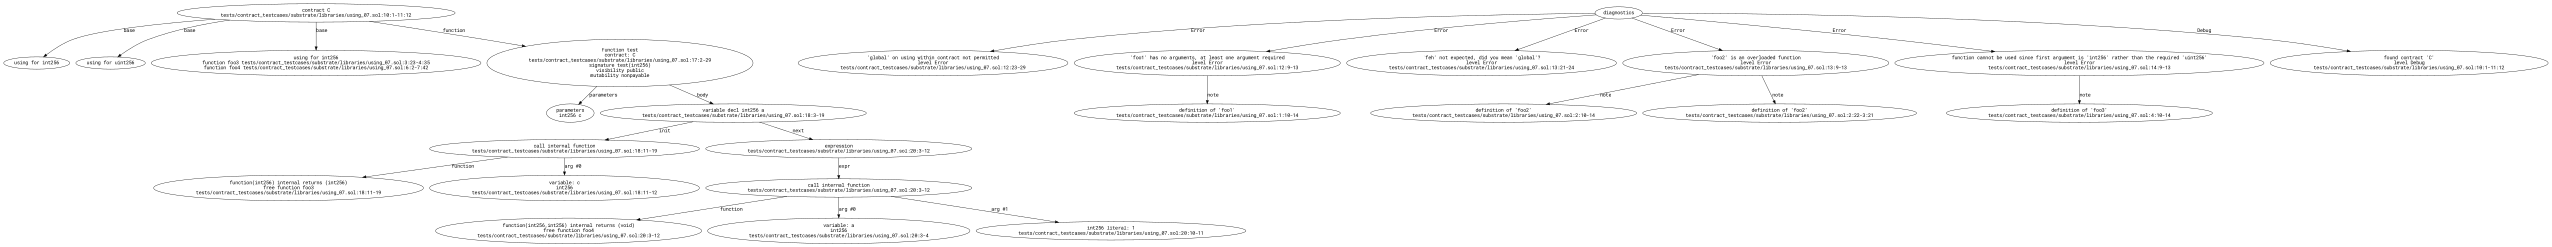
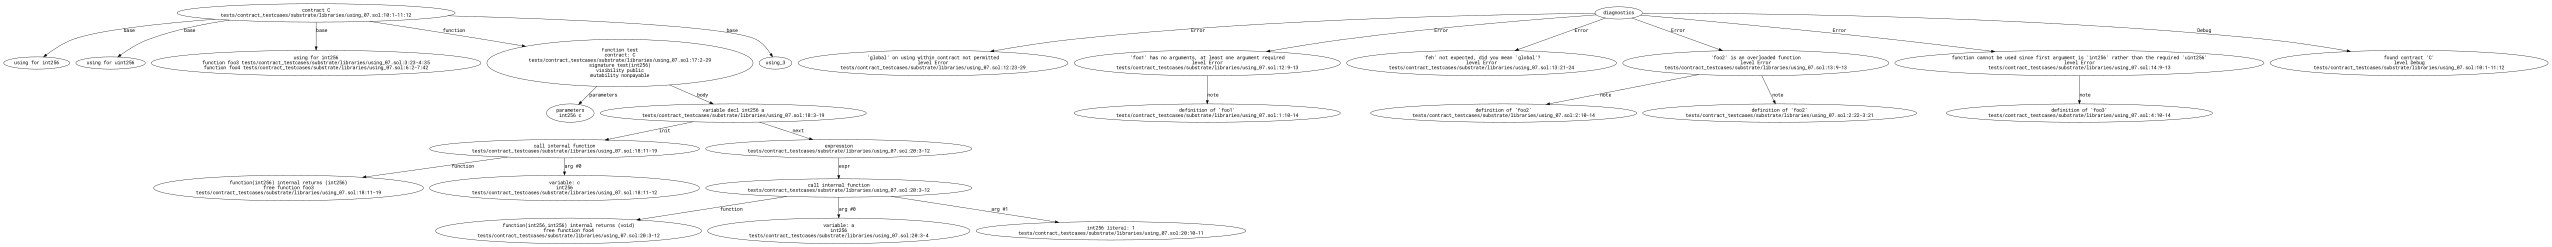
node "using_3": added
